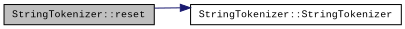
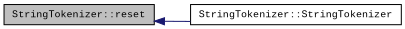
edge "StringTokenizer::reset" -> "StringTokenizer::StringTokenizer": reversed
